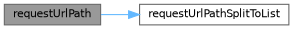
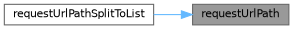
edge "requestUrlPath" -> "requestUrlPathSplitToList": reversed
